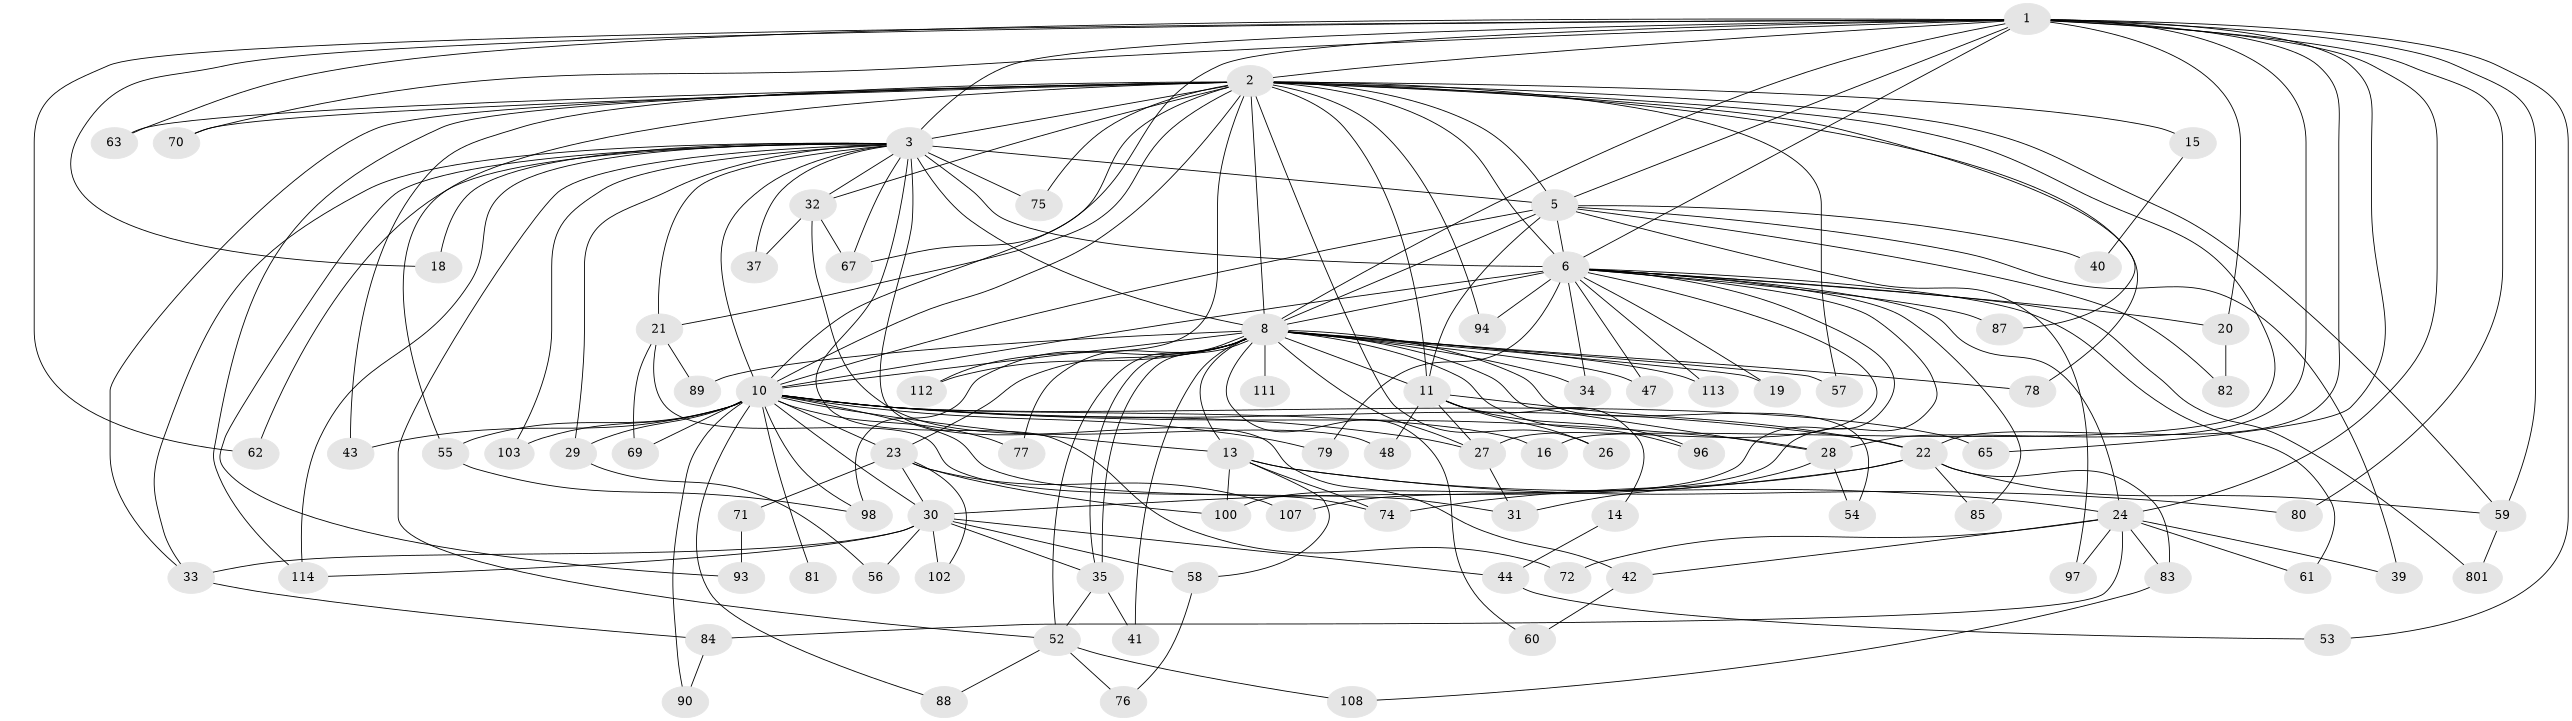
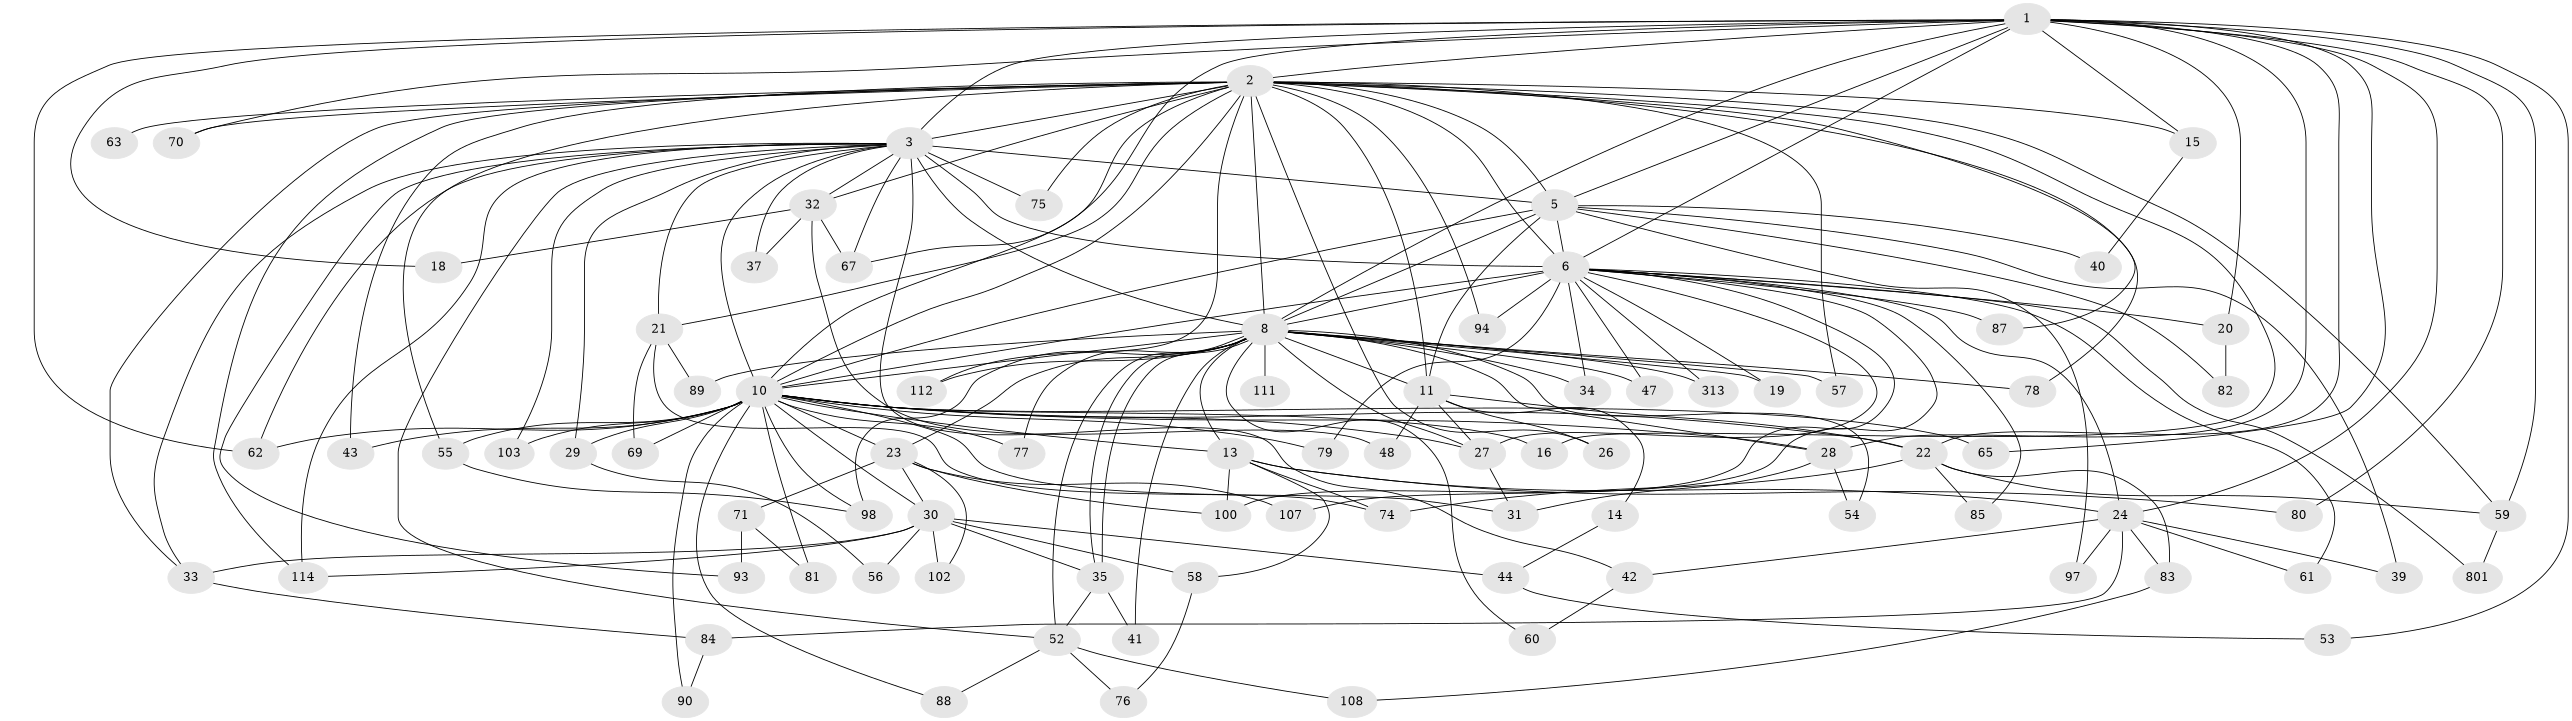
edge "1" -- "63": now "1" -- "15"
edge "3" -- "18": now "32" -- "18"
node "113": label "113" -> "313"
edge "10" -- "62": added
node "96": removed
edge "22" -- "30": removed
edge "71" -- "81": added
node "72": removed
